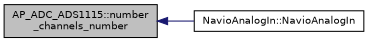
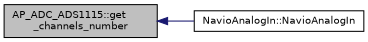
node "AP_ADC_ADS1115::number _channels_number": label "AP_ADC_ADS1115::number _channels_number" -> "AP_ADC_ADS1115::get _channels_number"
